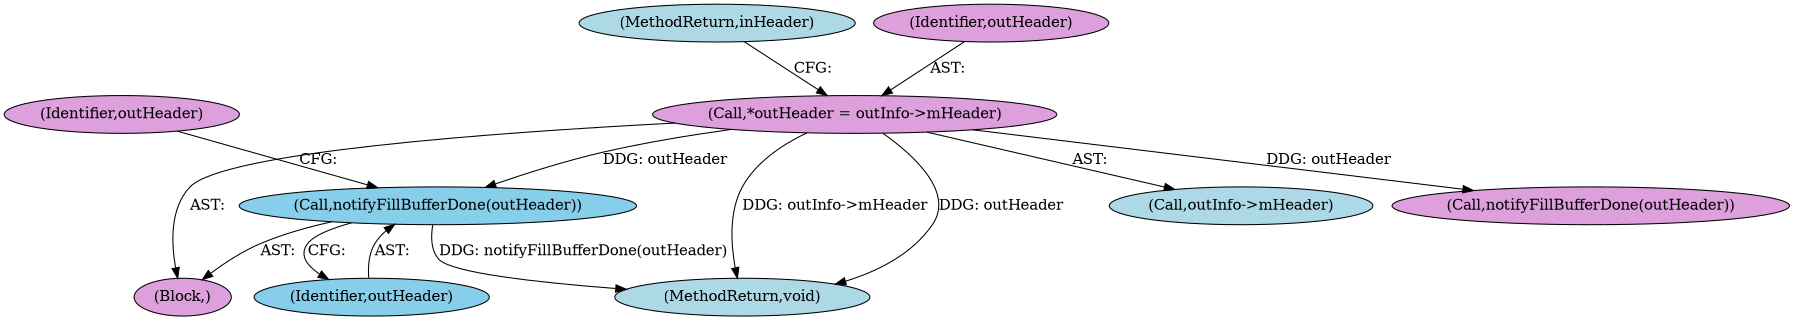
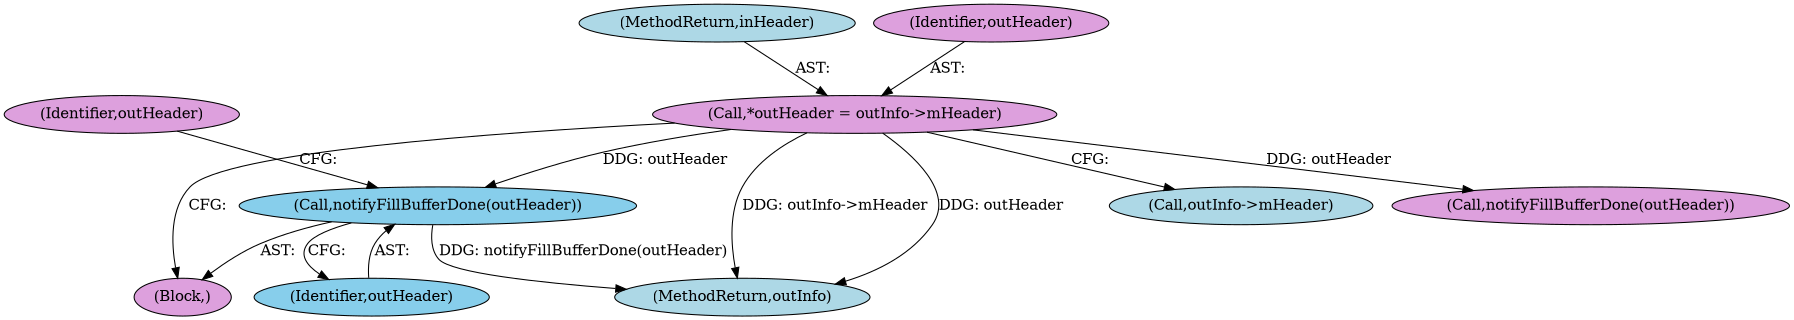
edge "(MethodReturn,inHeader)" -> "(Call,*outHeader = outInfo->mHeader)": label "CFG: " -> "AST: "
edge "(Call,*outHeader = outInfo->mHeader)" -> "(Call,outInfo->mHeader)": label "AST: " -> "CFG: "
edge "(Call,*outHeader = outInfo->mHeader)" -> "(Block,)": label "AST: " -> "CFG: "
node "(MethodReturn,void)": label "(MethodReturn,void)" -> "(MethodReturn,outInfo)"
